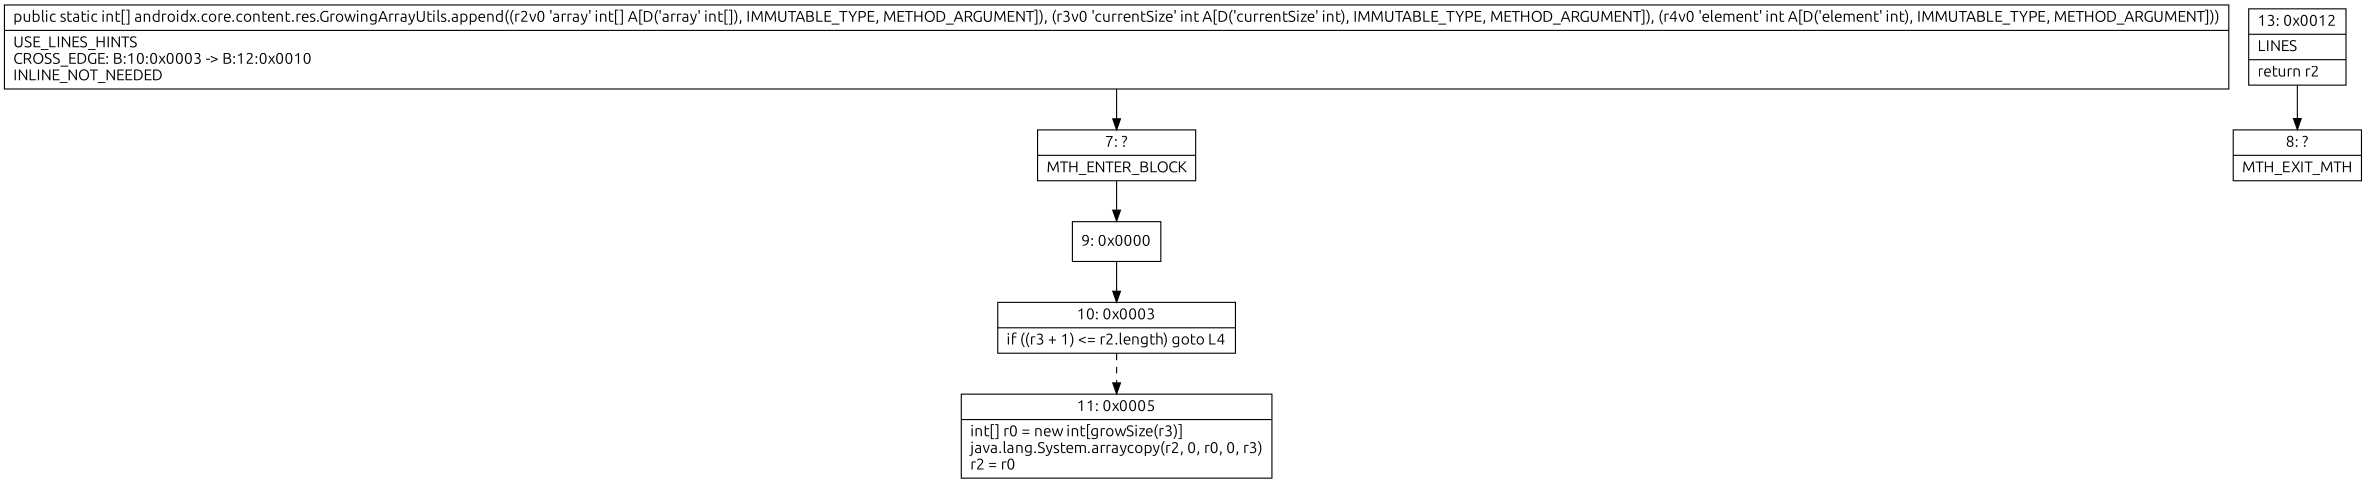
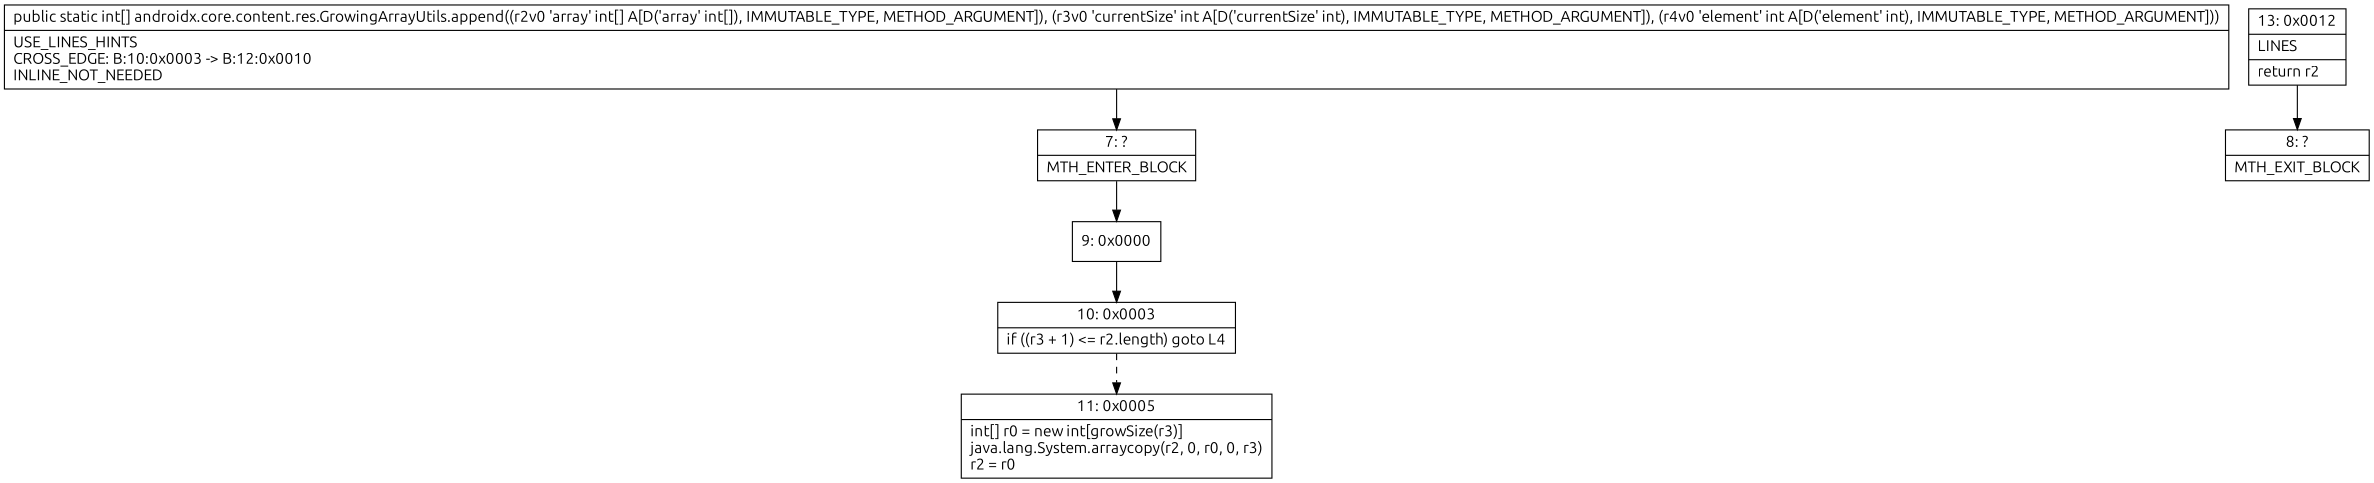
node "8: ?": text "MTH_EXIT_MTH" -> "MTH_EXIT_BLOCK"
